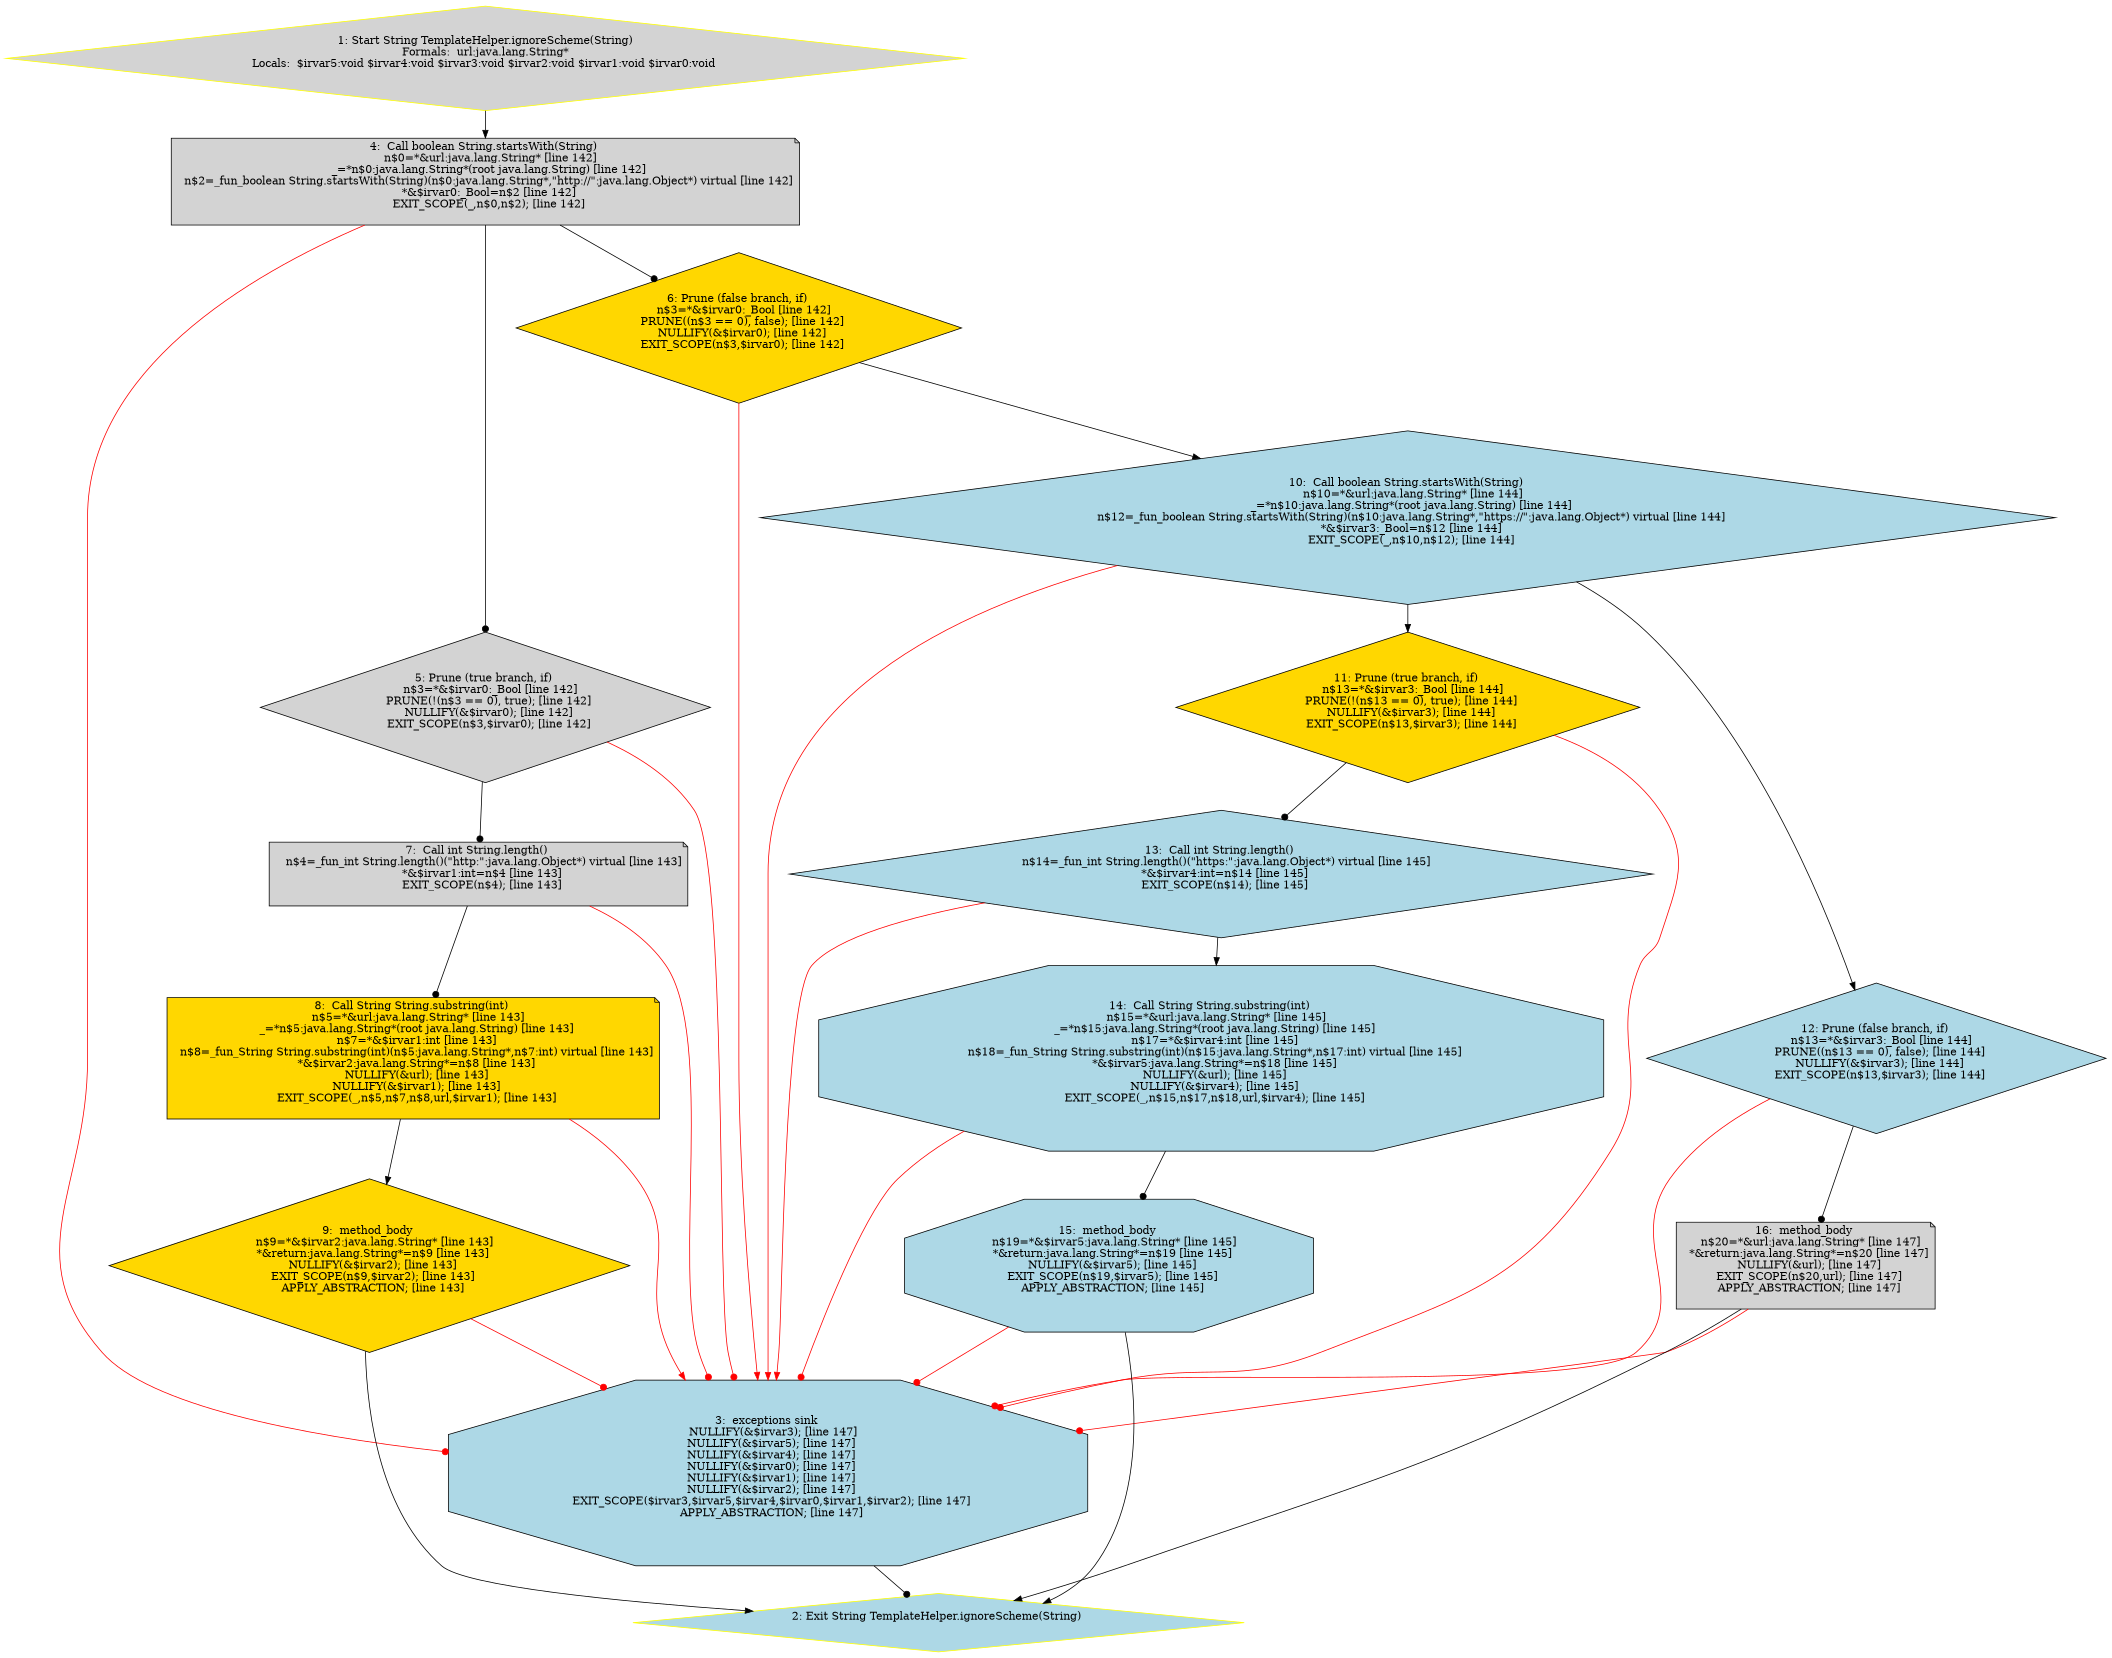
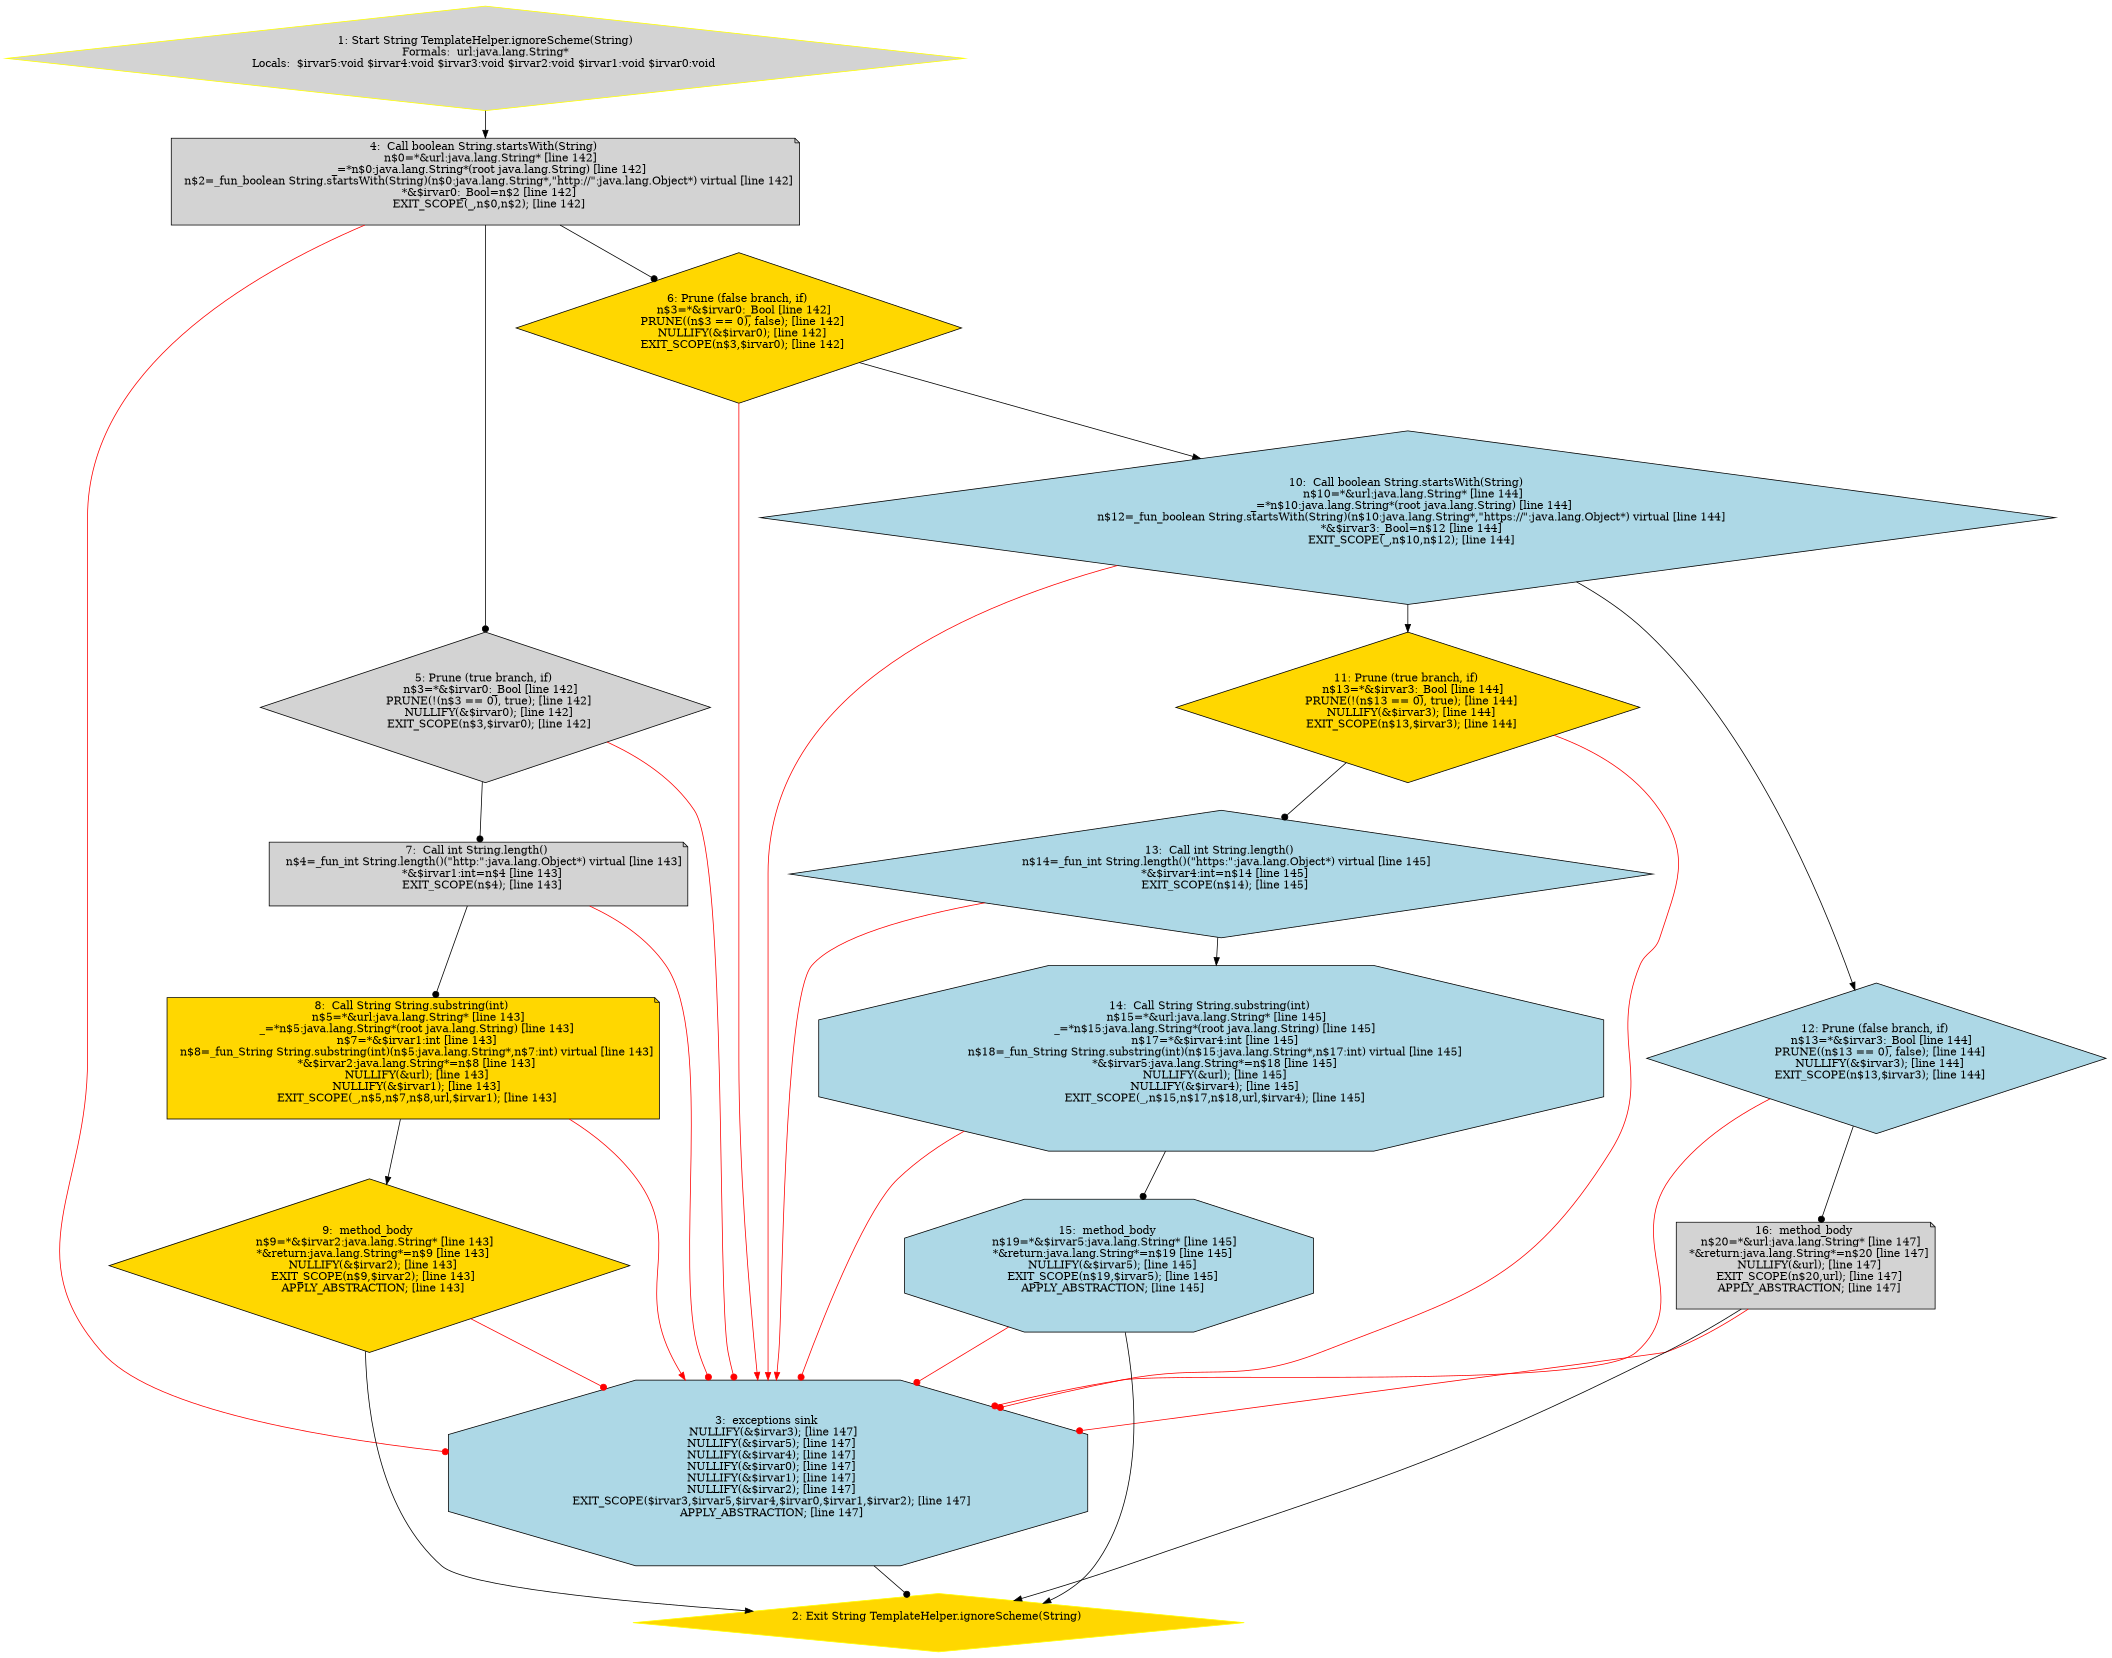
node "2: Exit String TemplateHelper.ignoreScheme(String)": fillcolor lightblue -> gold
